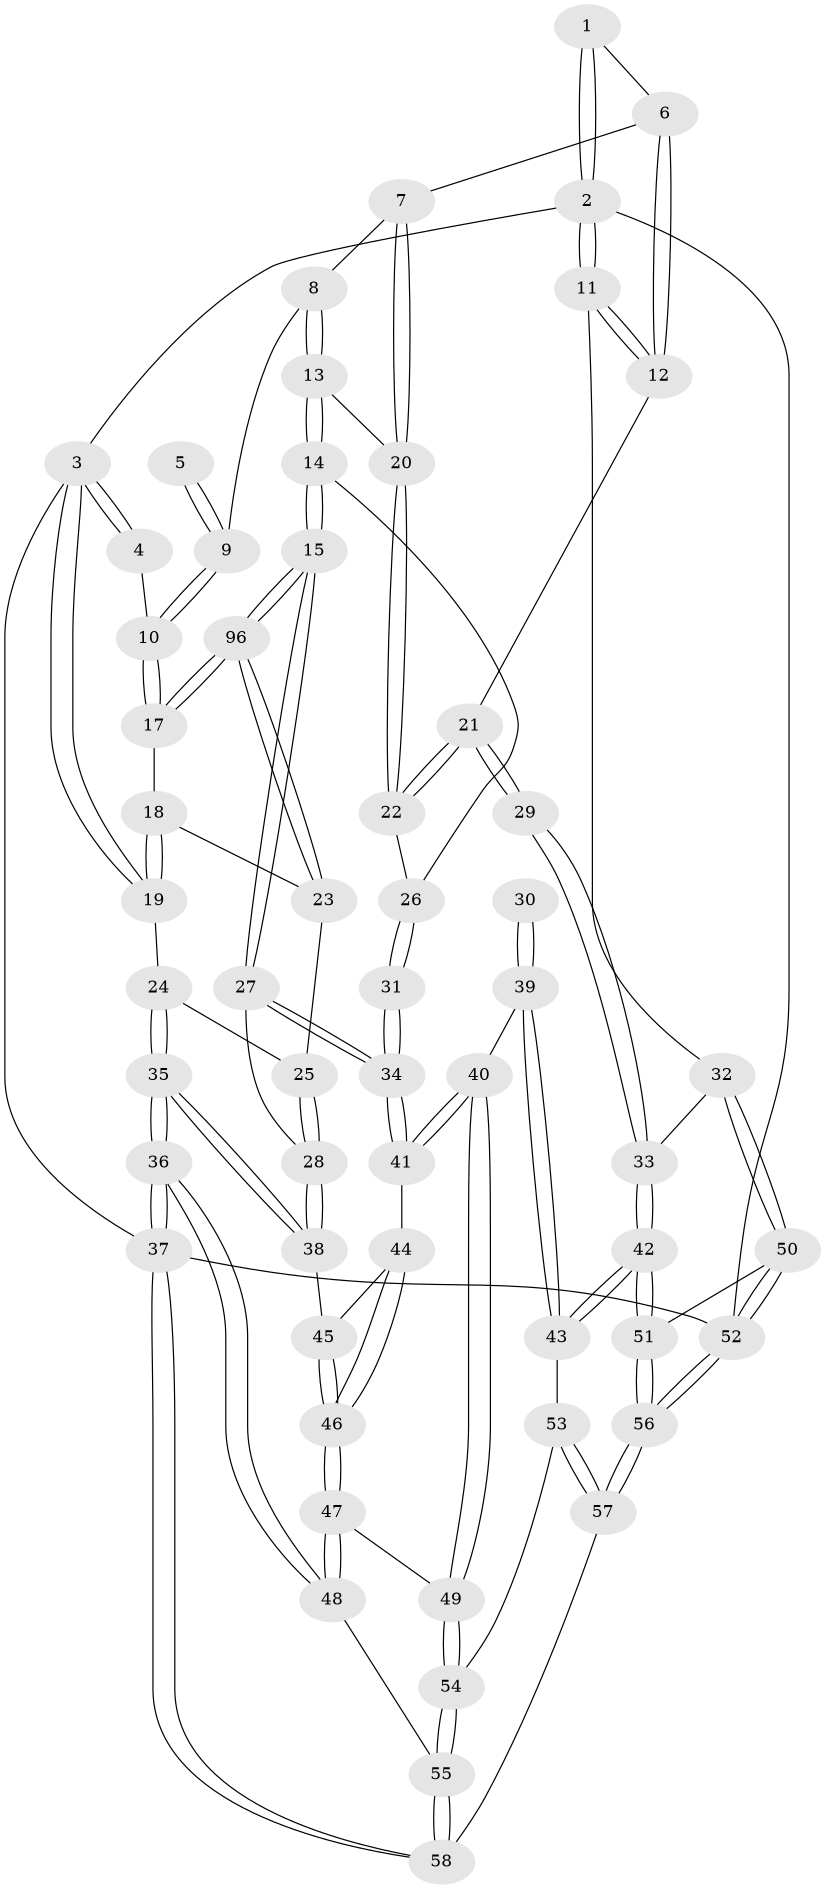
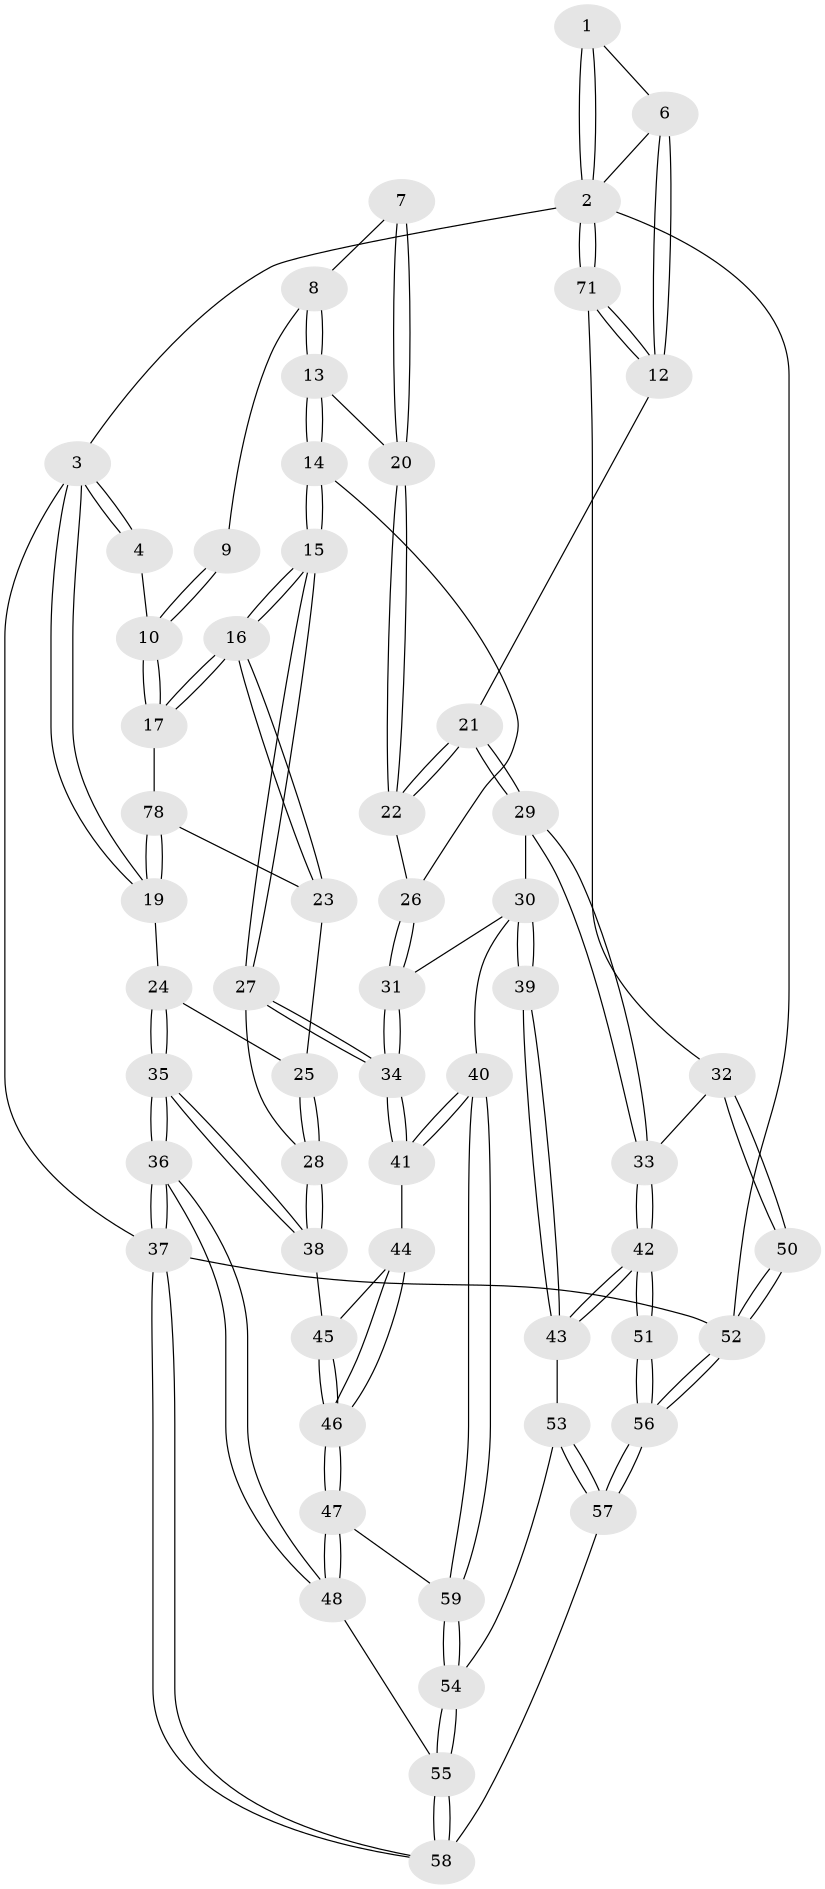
edge "6" -- "7": now "6" -- "2"
node "11": label "11" -> "71"
node "5": removed
node "96": label "96" -> "16"
node "18": label "18" -> "78"
edge "29" -- "30": added
edge "30" -- "31": added
edge "39" -- "40": now "30" -- "40"
edge "50" -- "51": removed
node "49": label "49" -> "59"
